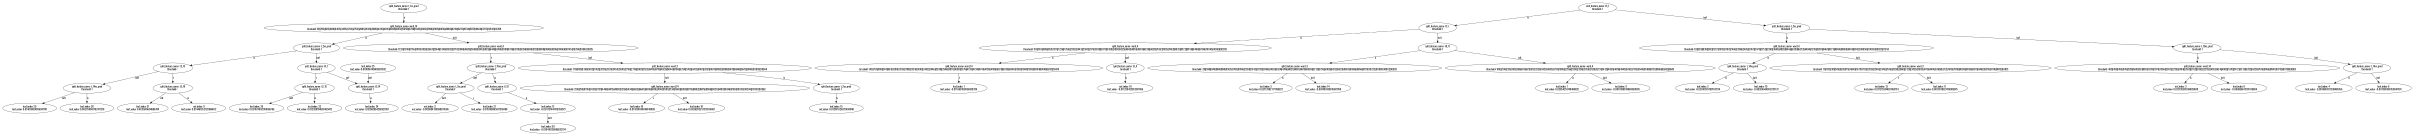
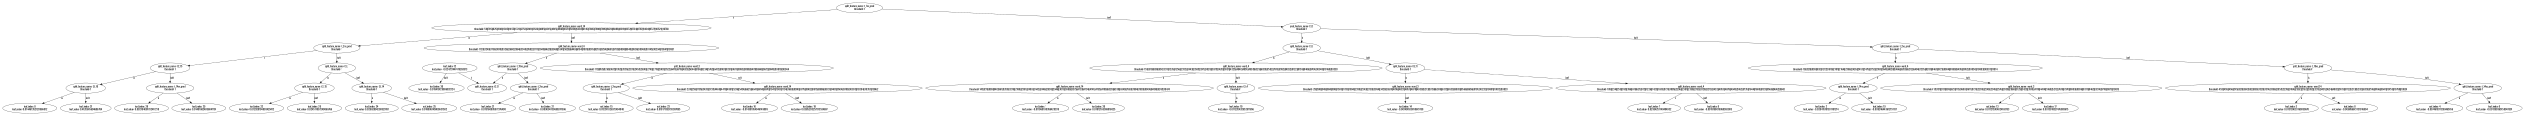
edge "split_feature_name: t_1vs_pred threshold: 1" -> "pred_feature_name: t3_1 threshold: 1": added, label "isn't"
edge "leaf_index: 25 leaf_value: 0.018086745809631502" -> "split_feature_name: t3_14 threshold: 1": reversed
node "leaf_index: 5 leaf_value: 0.021133821171196027": removed
edge "split_feature_name: t2_17 threshold: 1" -> "leaf_index: 12 leaf_value: -0.024727447479263573": reversed
node "leaf_index: 23 leaf_value: 0.018171353793387895": added
node "leaf_index: 20 leaf_value: 0.01872165369816825": added
